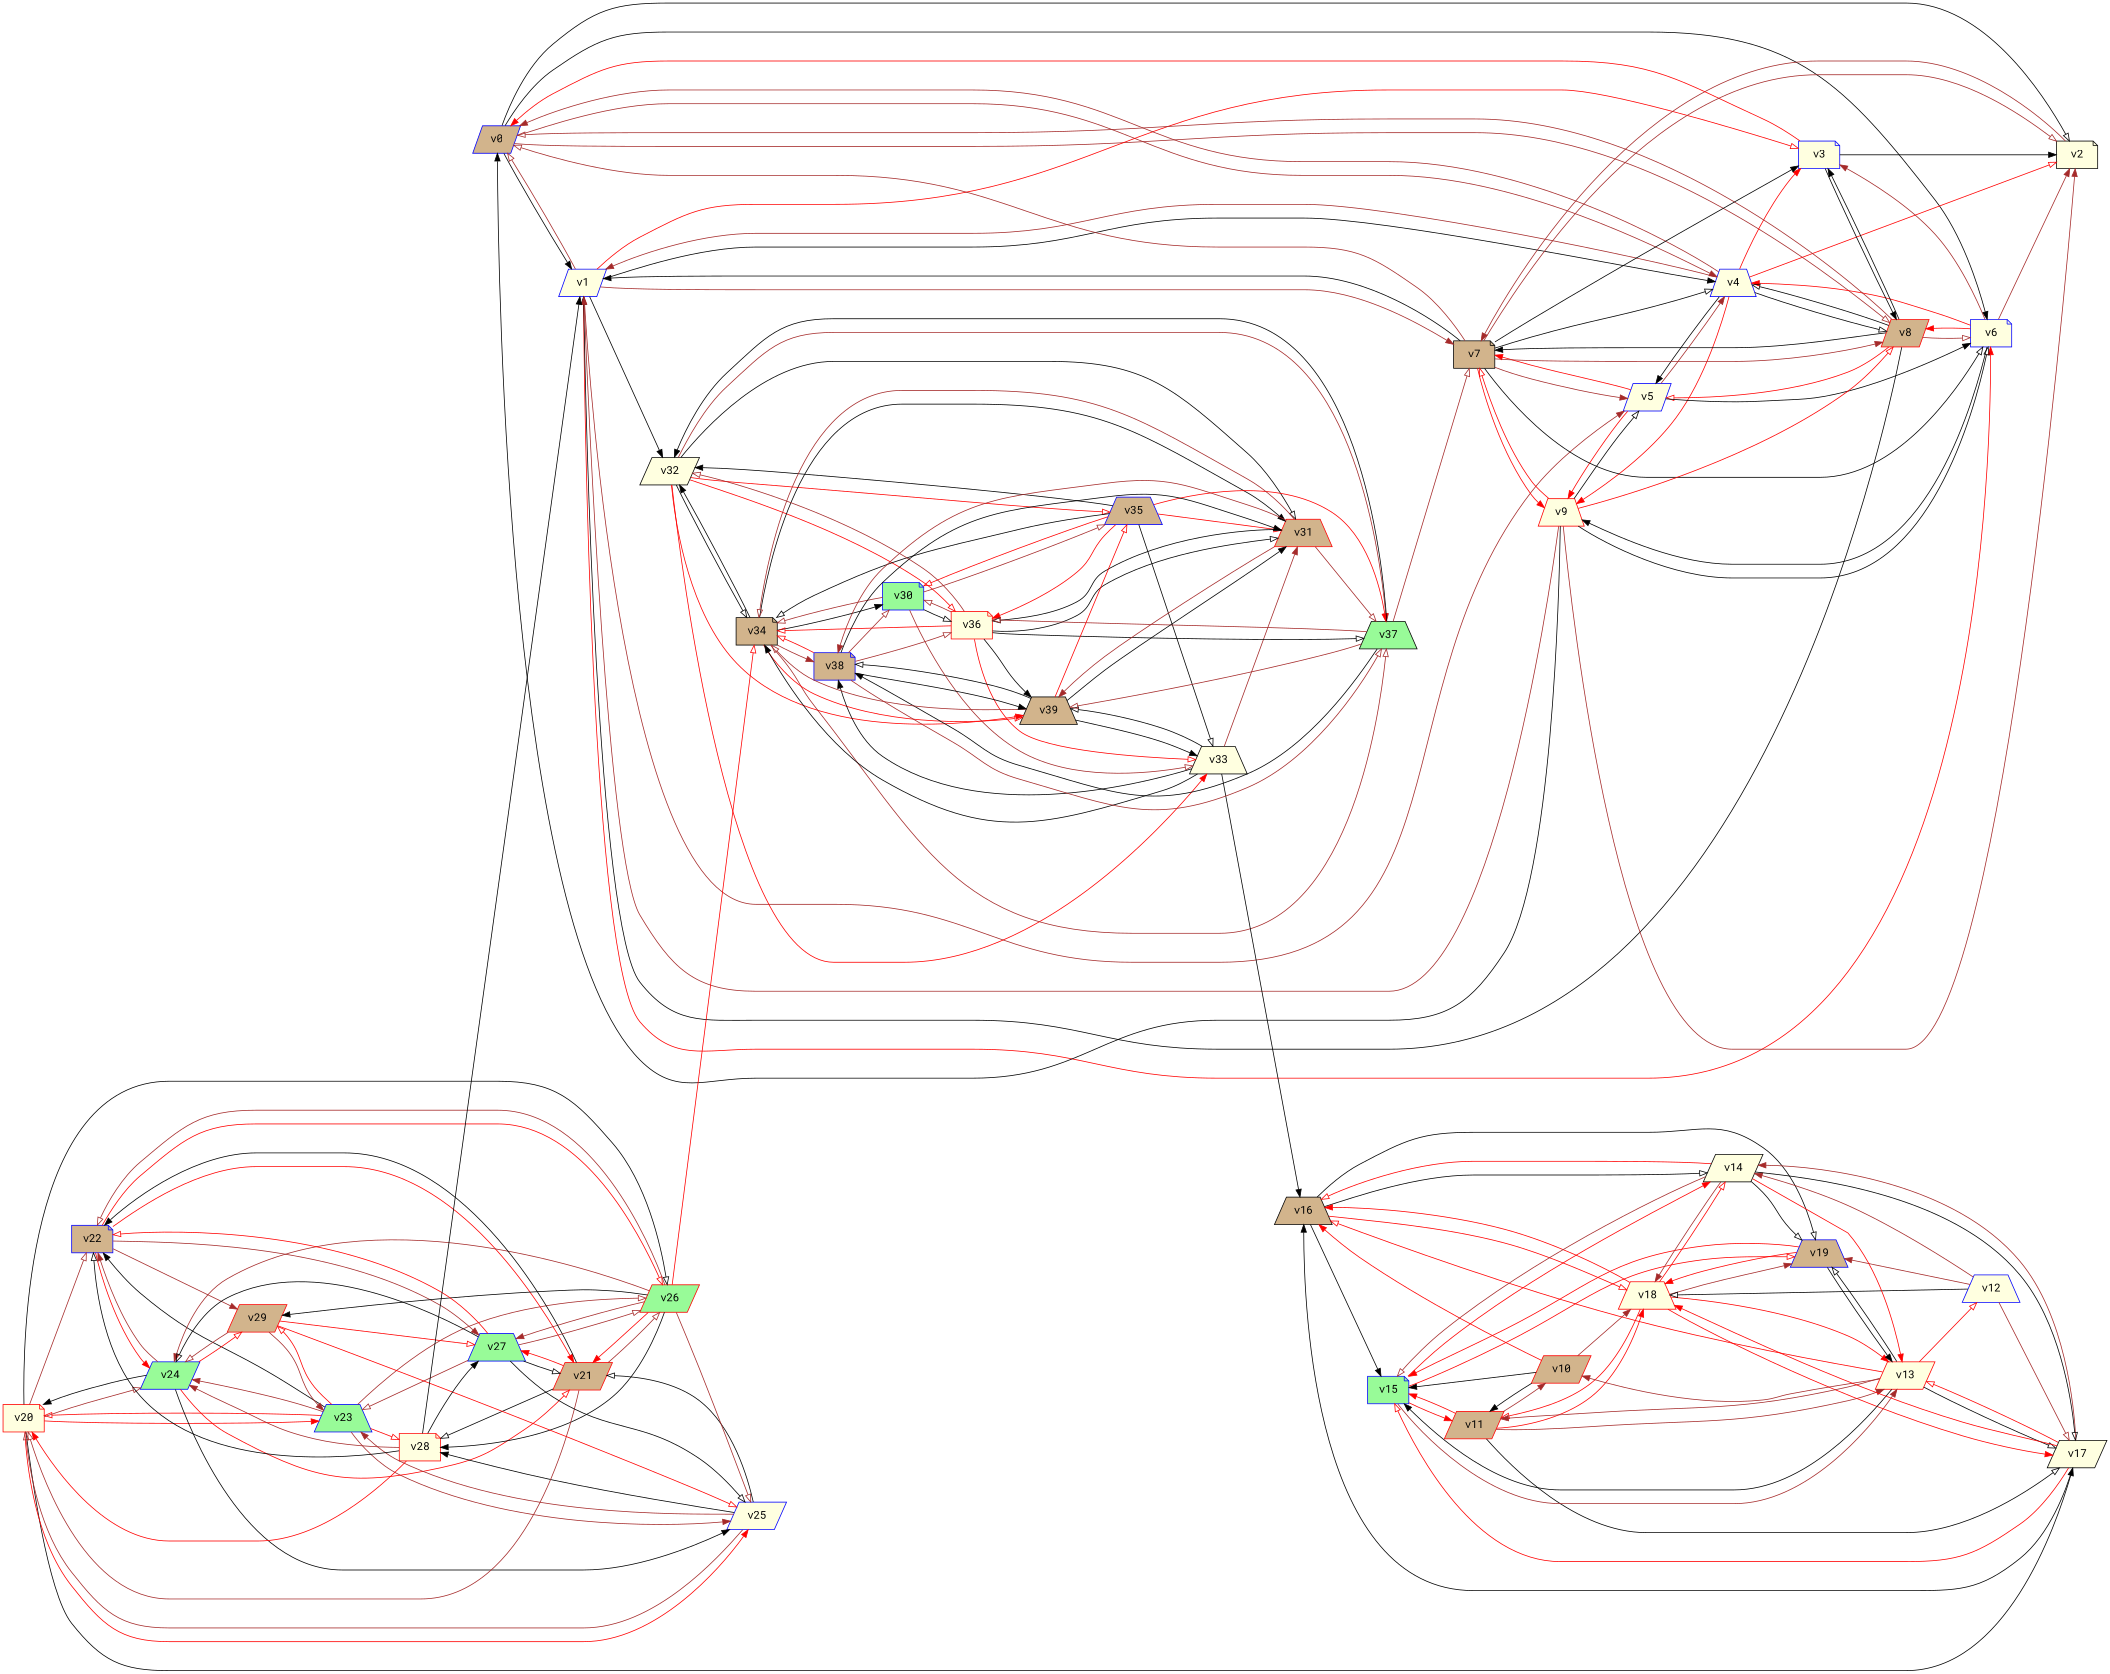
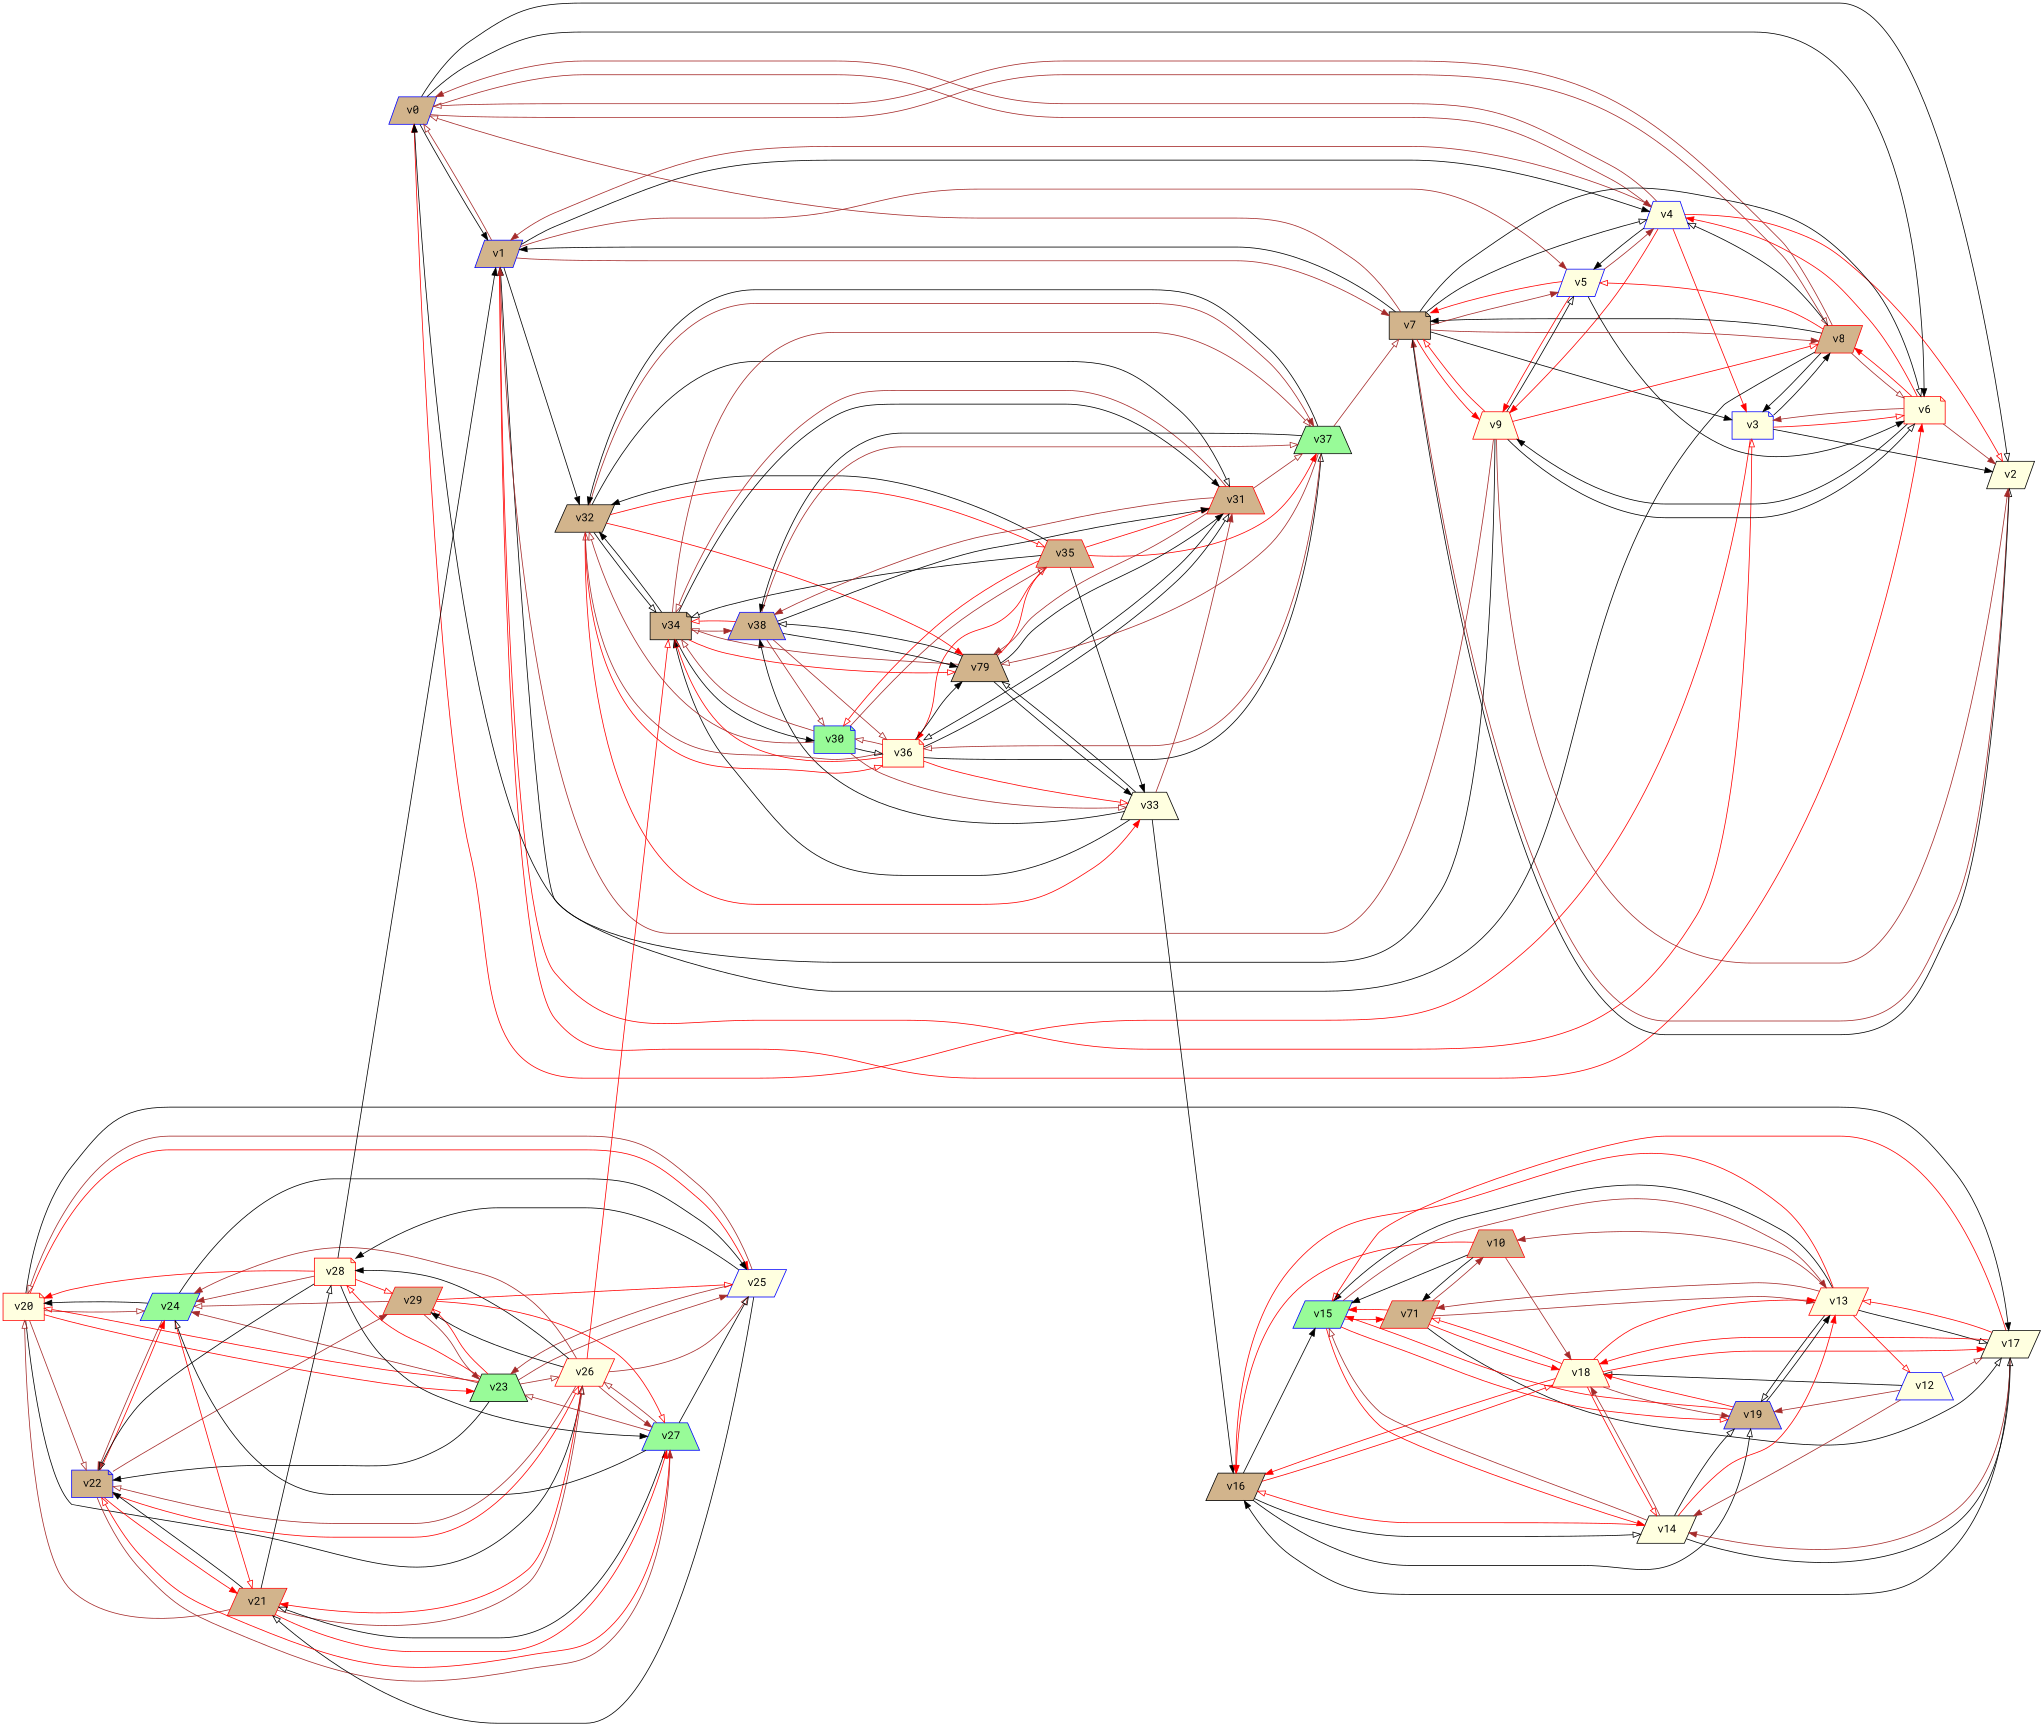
edge "v7" -> "v2": color brown -> black
node "v2": shape note -> parallelogram
node "v1": fillcolor lightyellow -> tan
edge "v4" -> "v8": removed
node "v6": color blue -> red
edge "v3" -> "v6": added
node "v32": fillcolor lightyellow -> tan
node "v35": color blue -> red
edge "v35" -> "v33": arrowhead onormal -> normal
node "v38": shape note -> trapezium
edge "v30" -> "v32": added
node "v39": label "v39" -> "v79"
node "v16": shape trapezium -> parallelogram
node "v26": fillcolor palegreen -> lightyellow
edge "v24" -> "v29": now "v28" -> "v29"
node "v10": shape parallelogram -> trapezium
node "v15": shape note -> parallelogram
node "v23": color blue -> black
node "v11": label "v11" -> "v71"
